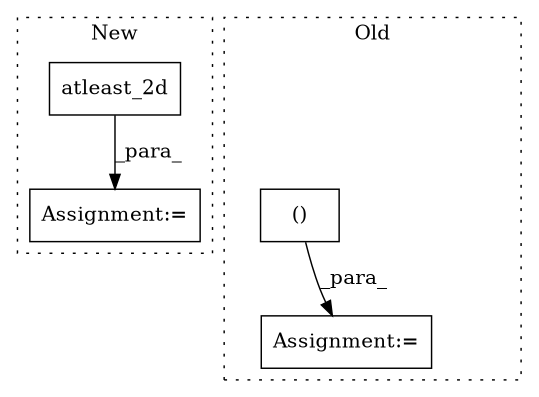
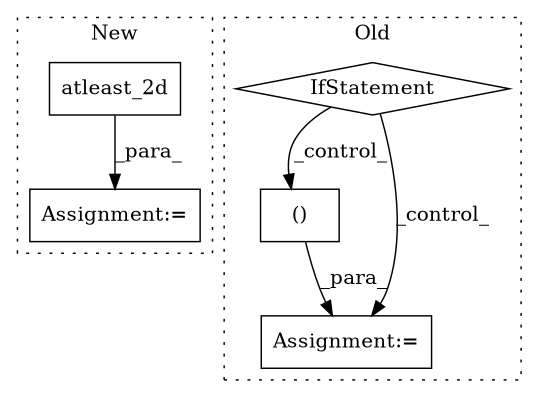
node "IfStatement": added
